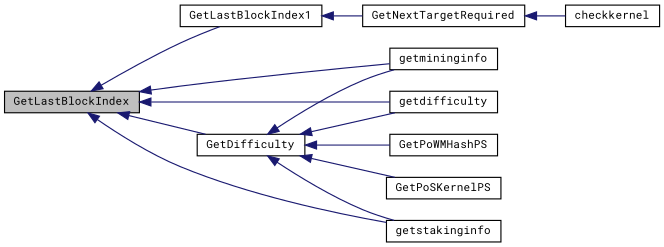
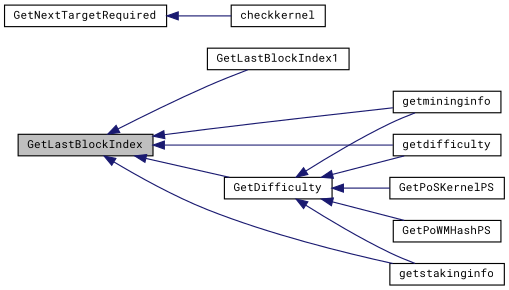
edge "GetNextTargetRequired" -> "GetLastBlockIndex1": removed
